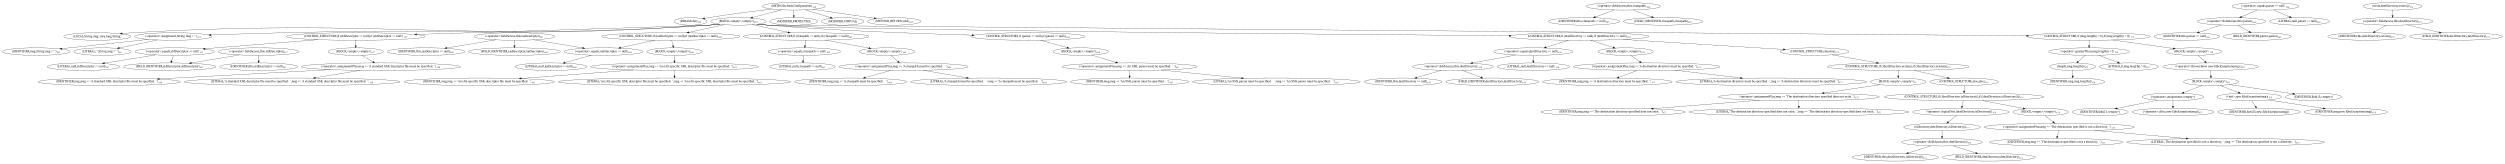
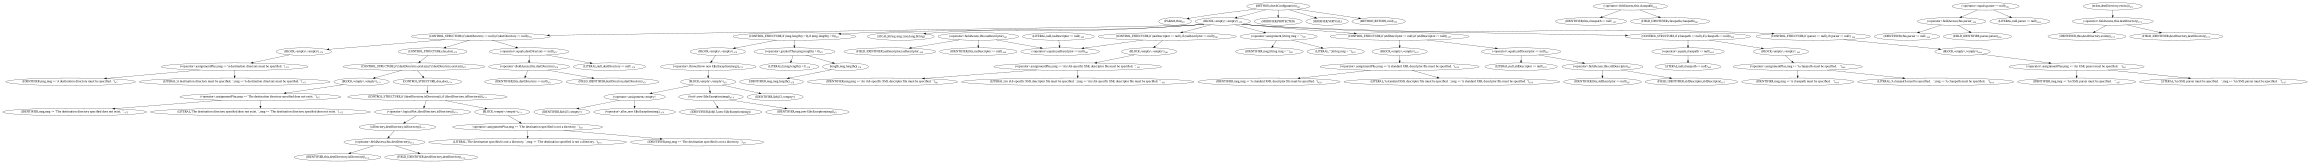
edge "(<operator>.equals,stdDescriptor == null)" -> "(FIELD_IDENTIFIER,stdDescriptor,stdDescriptor)": now "(<operator>.equals,stdDescriptor == null)" -> "(<operator>.fieldAccess,this.stdDescriptor)"
edge "(<operator>.equals,iasDescriptor == null)" -> "(LITERAL,null,iasDescriptor == null)": reversed
